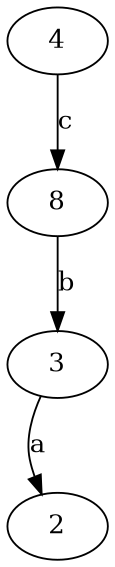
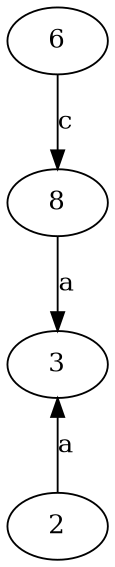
node "4": label "4" -> "6"
edge "8" -> "3": label "b" -> "a"
edge "3" -> "2": reversed
